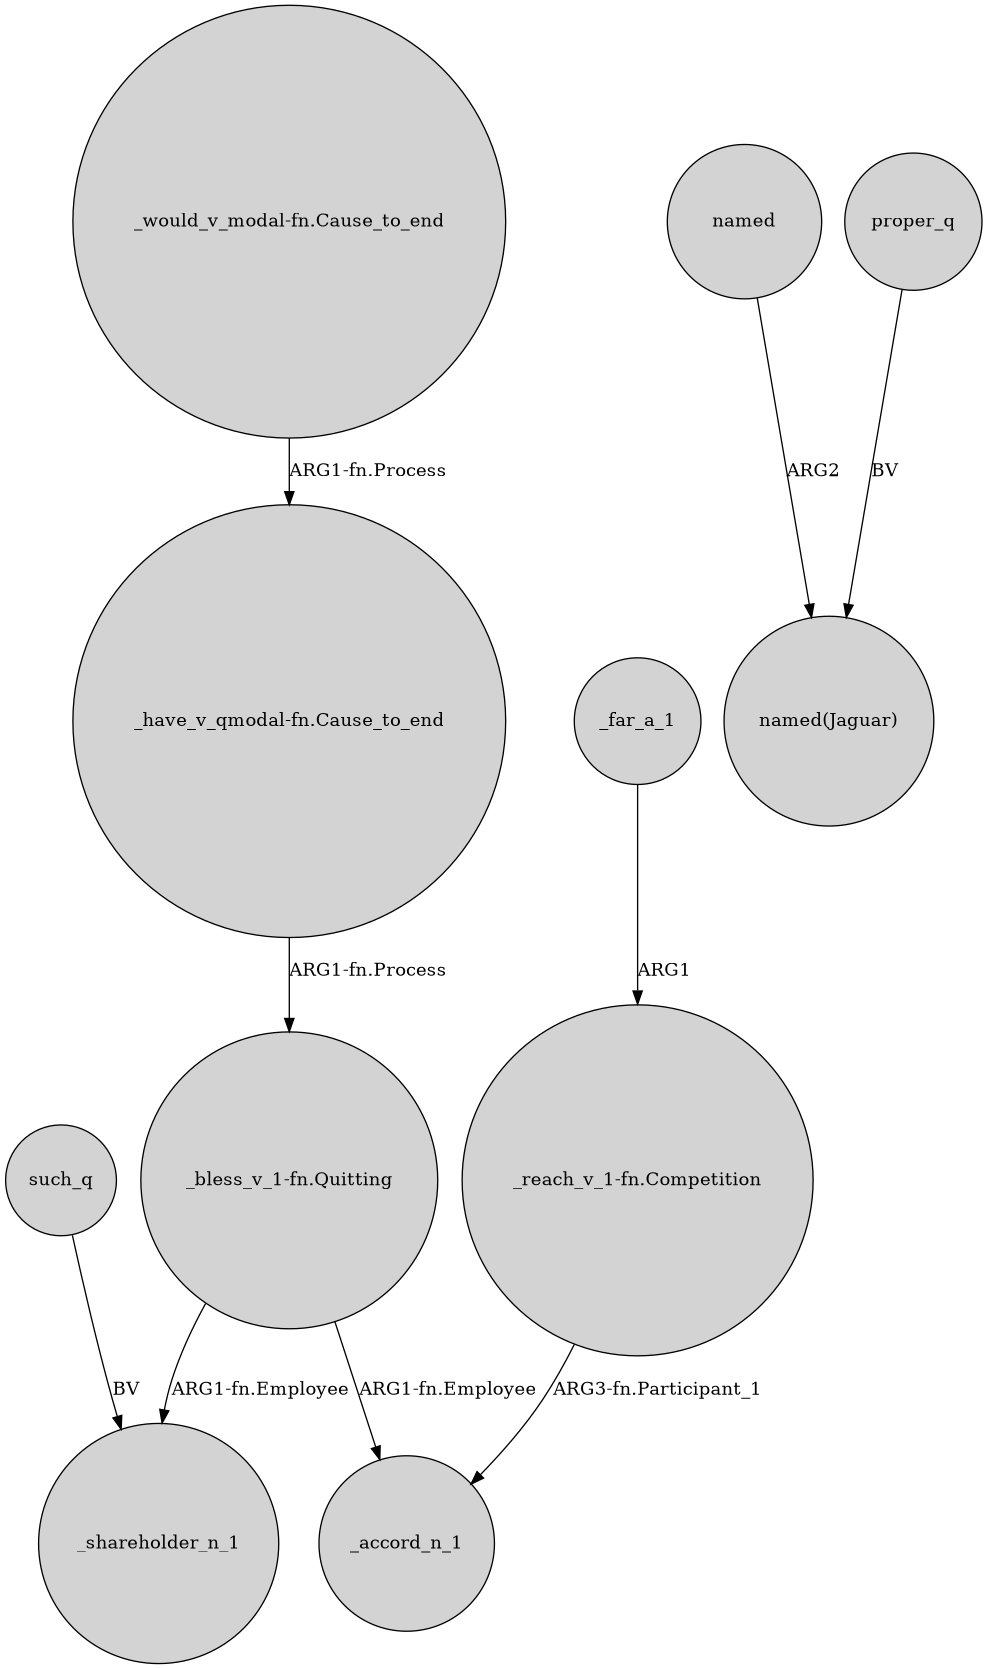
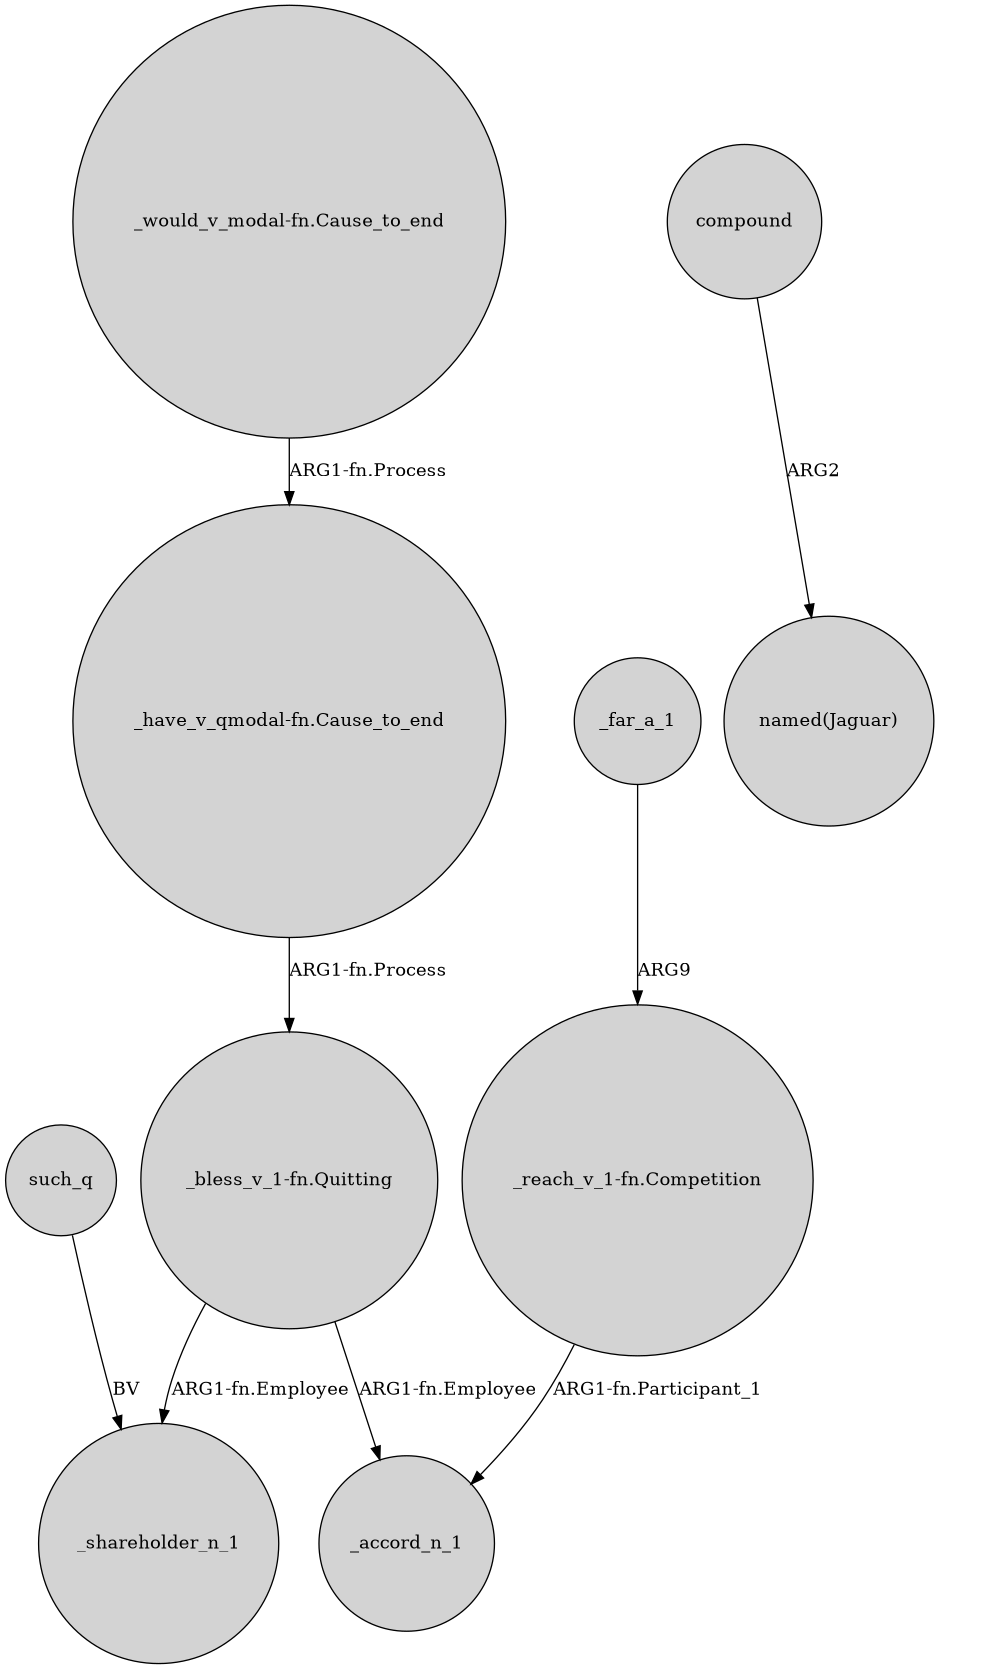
node "named": label "named" -> "compound"
node "proper_q": removed
edge "_far_a_1" -> "_reach_v_1-fn.Competition": label "ARG1" -> "ARG9"
edge "_reach_v_1-fn.Competition" -> "_accord_n_1": label "ARG3-fn.Participant_1" -> "ARG1-fn.Participant_1"
